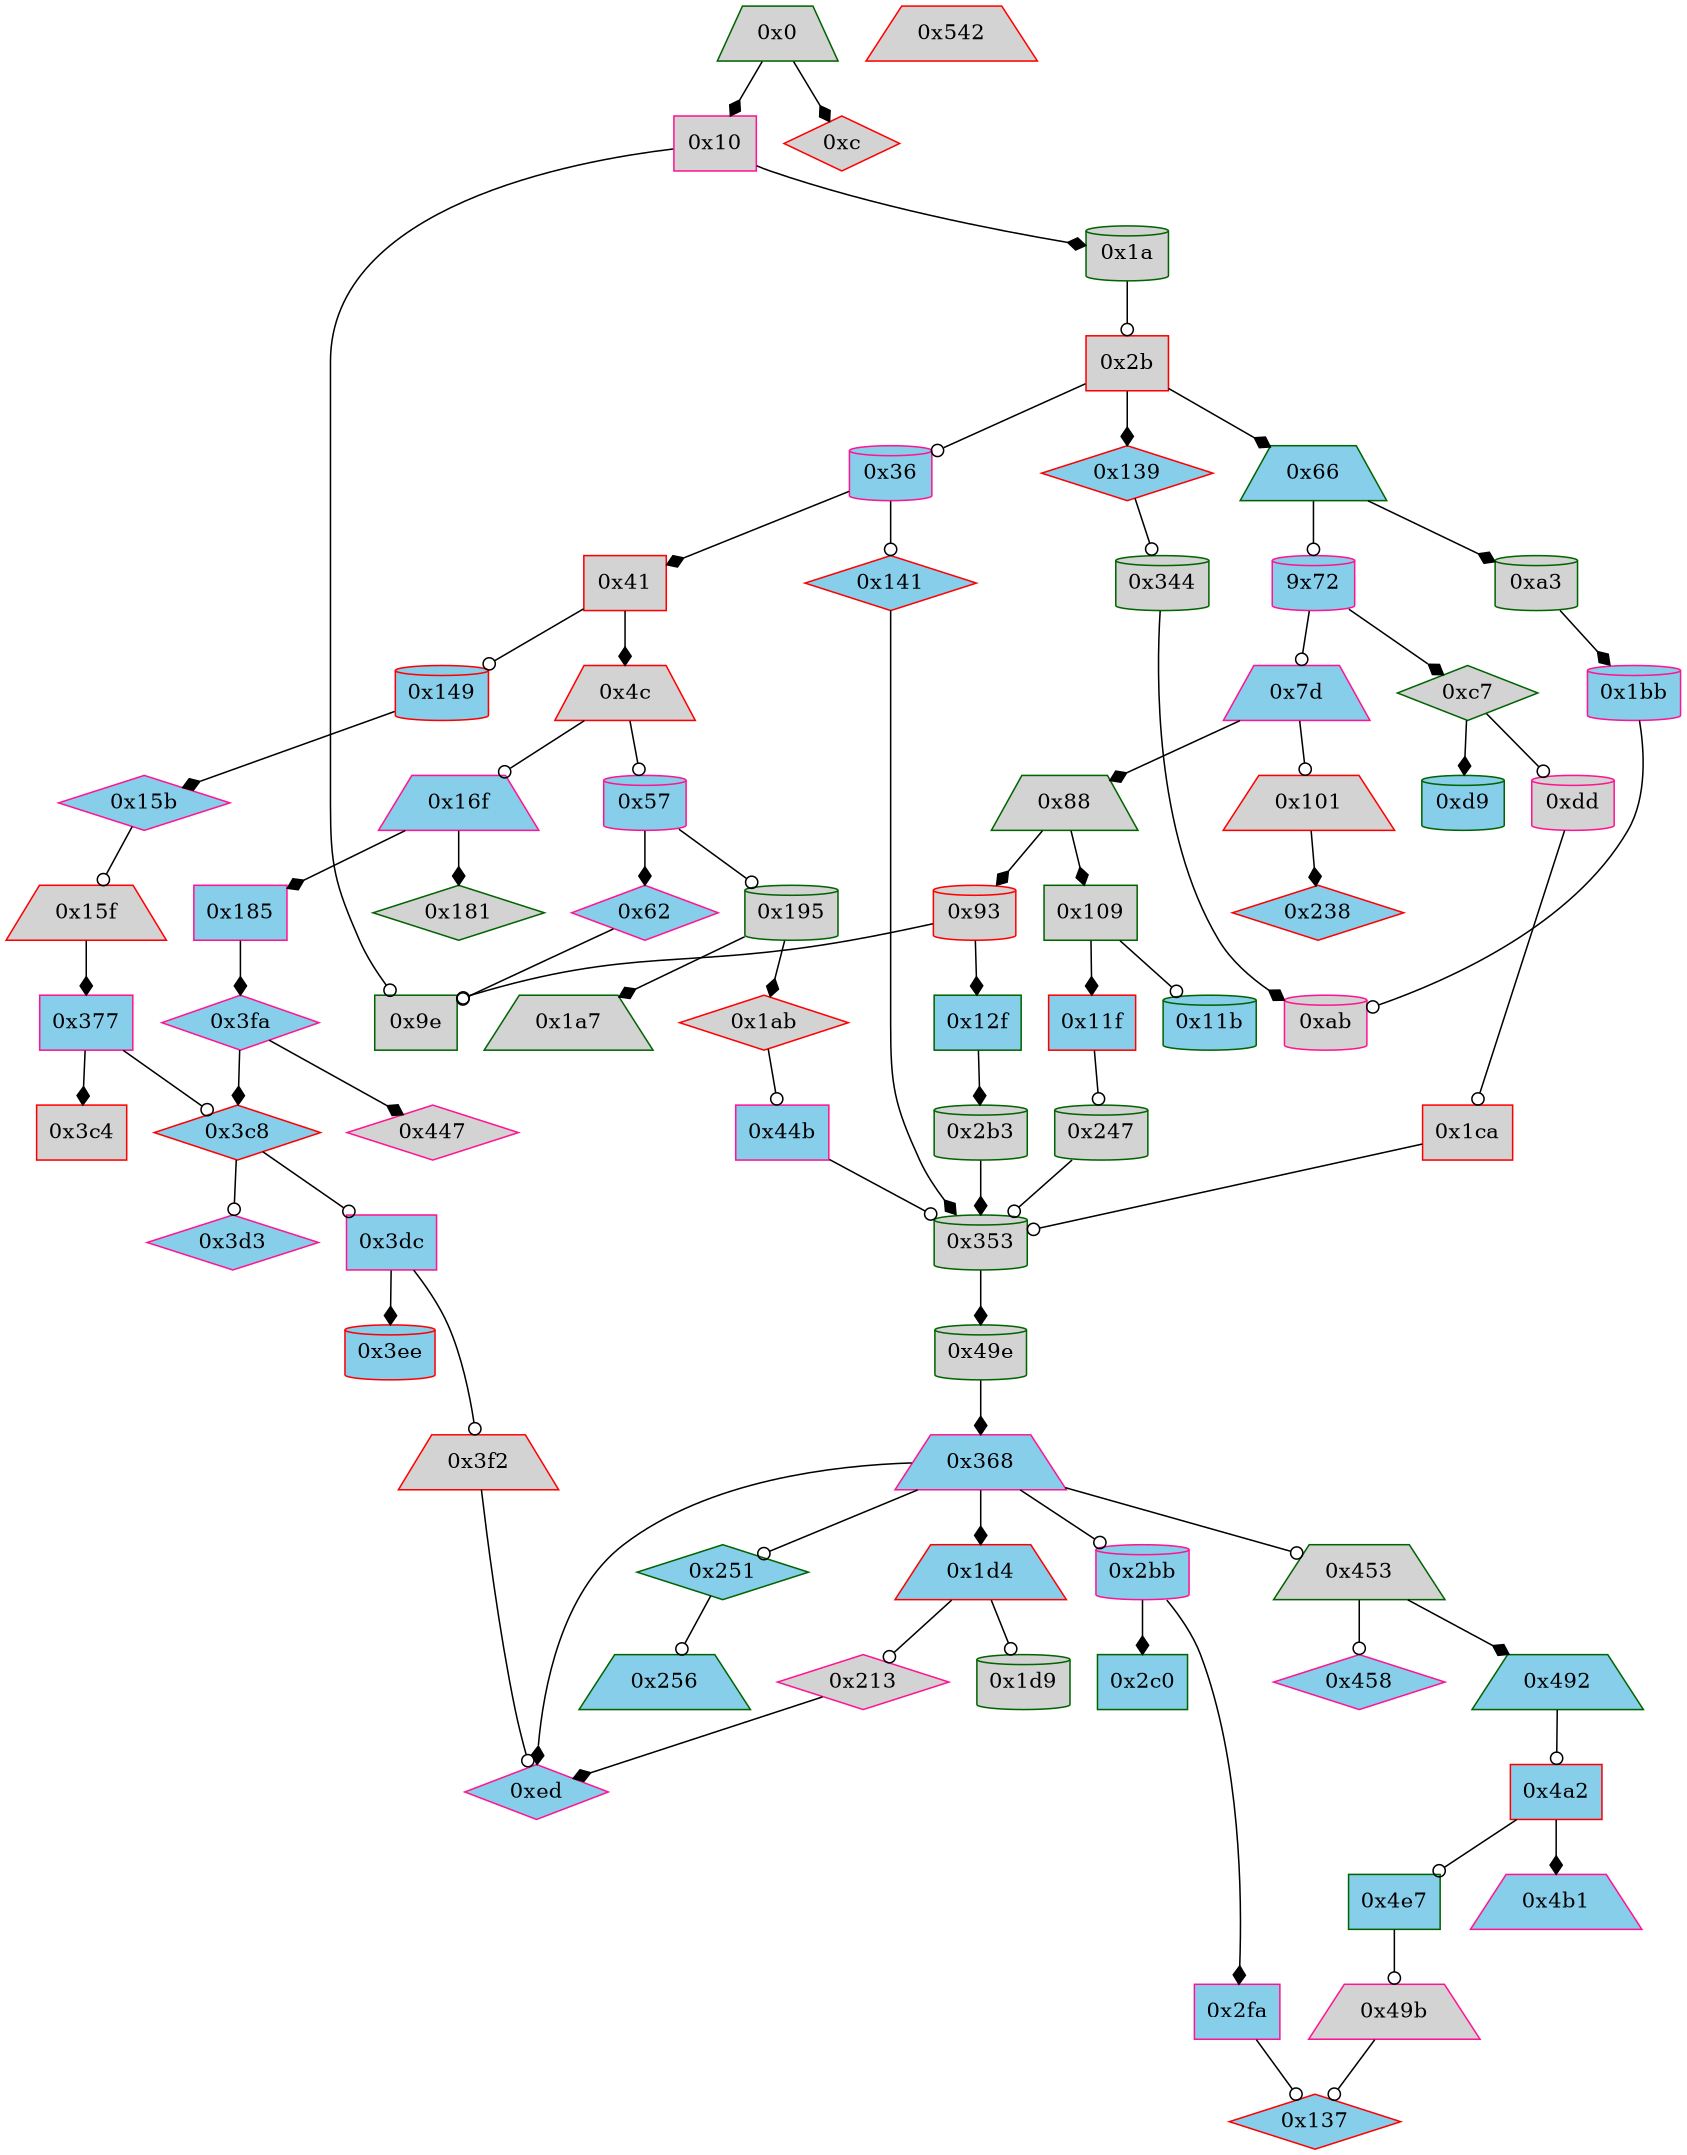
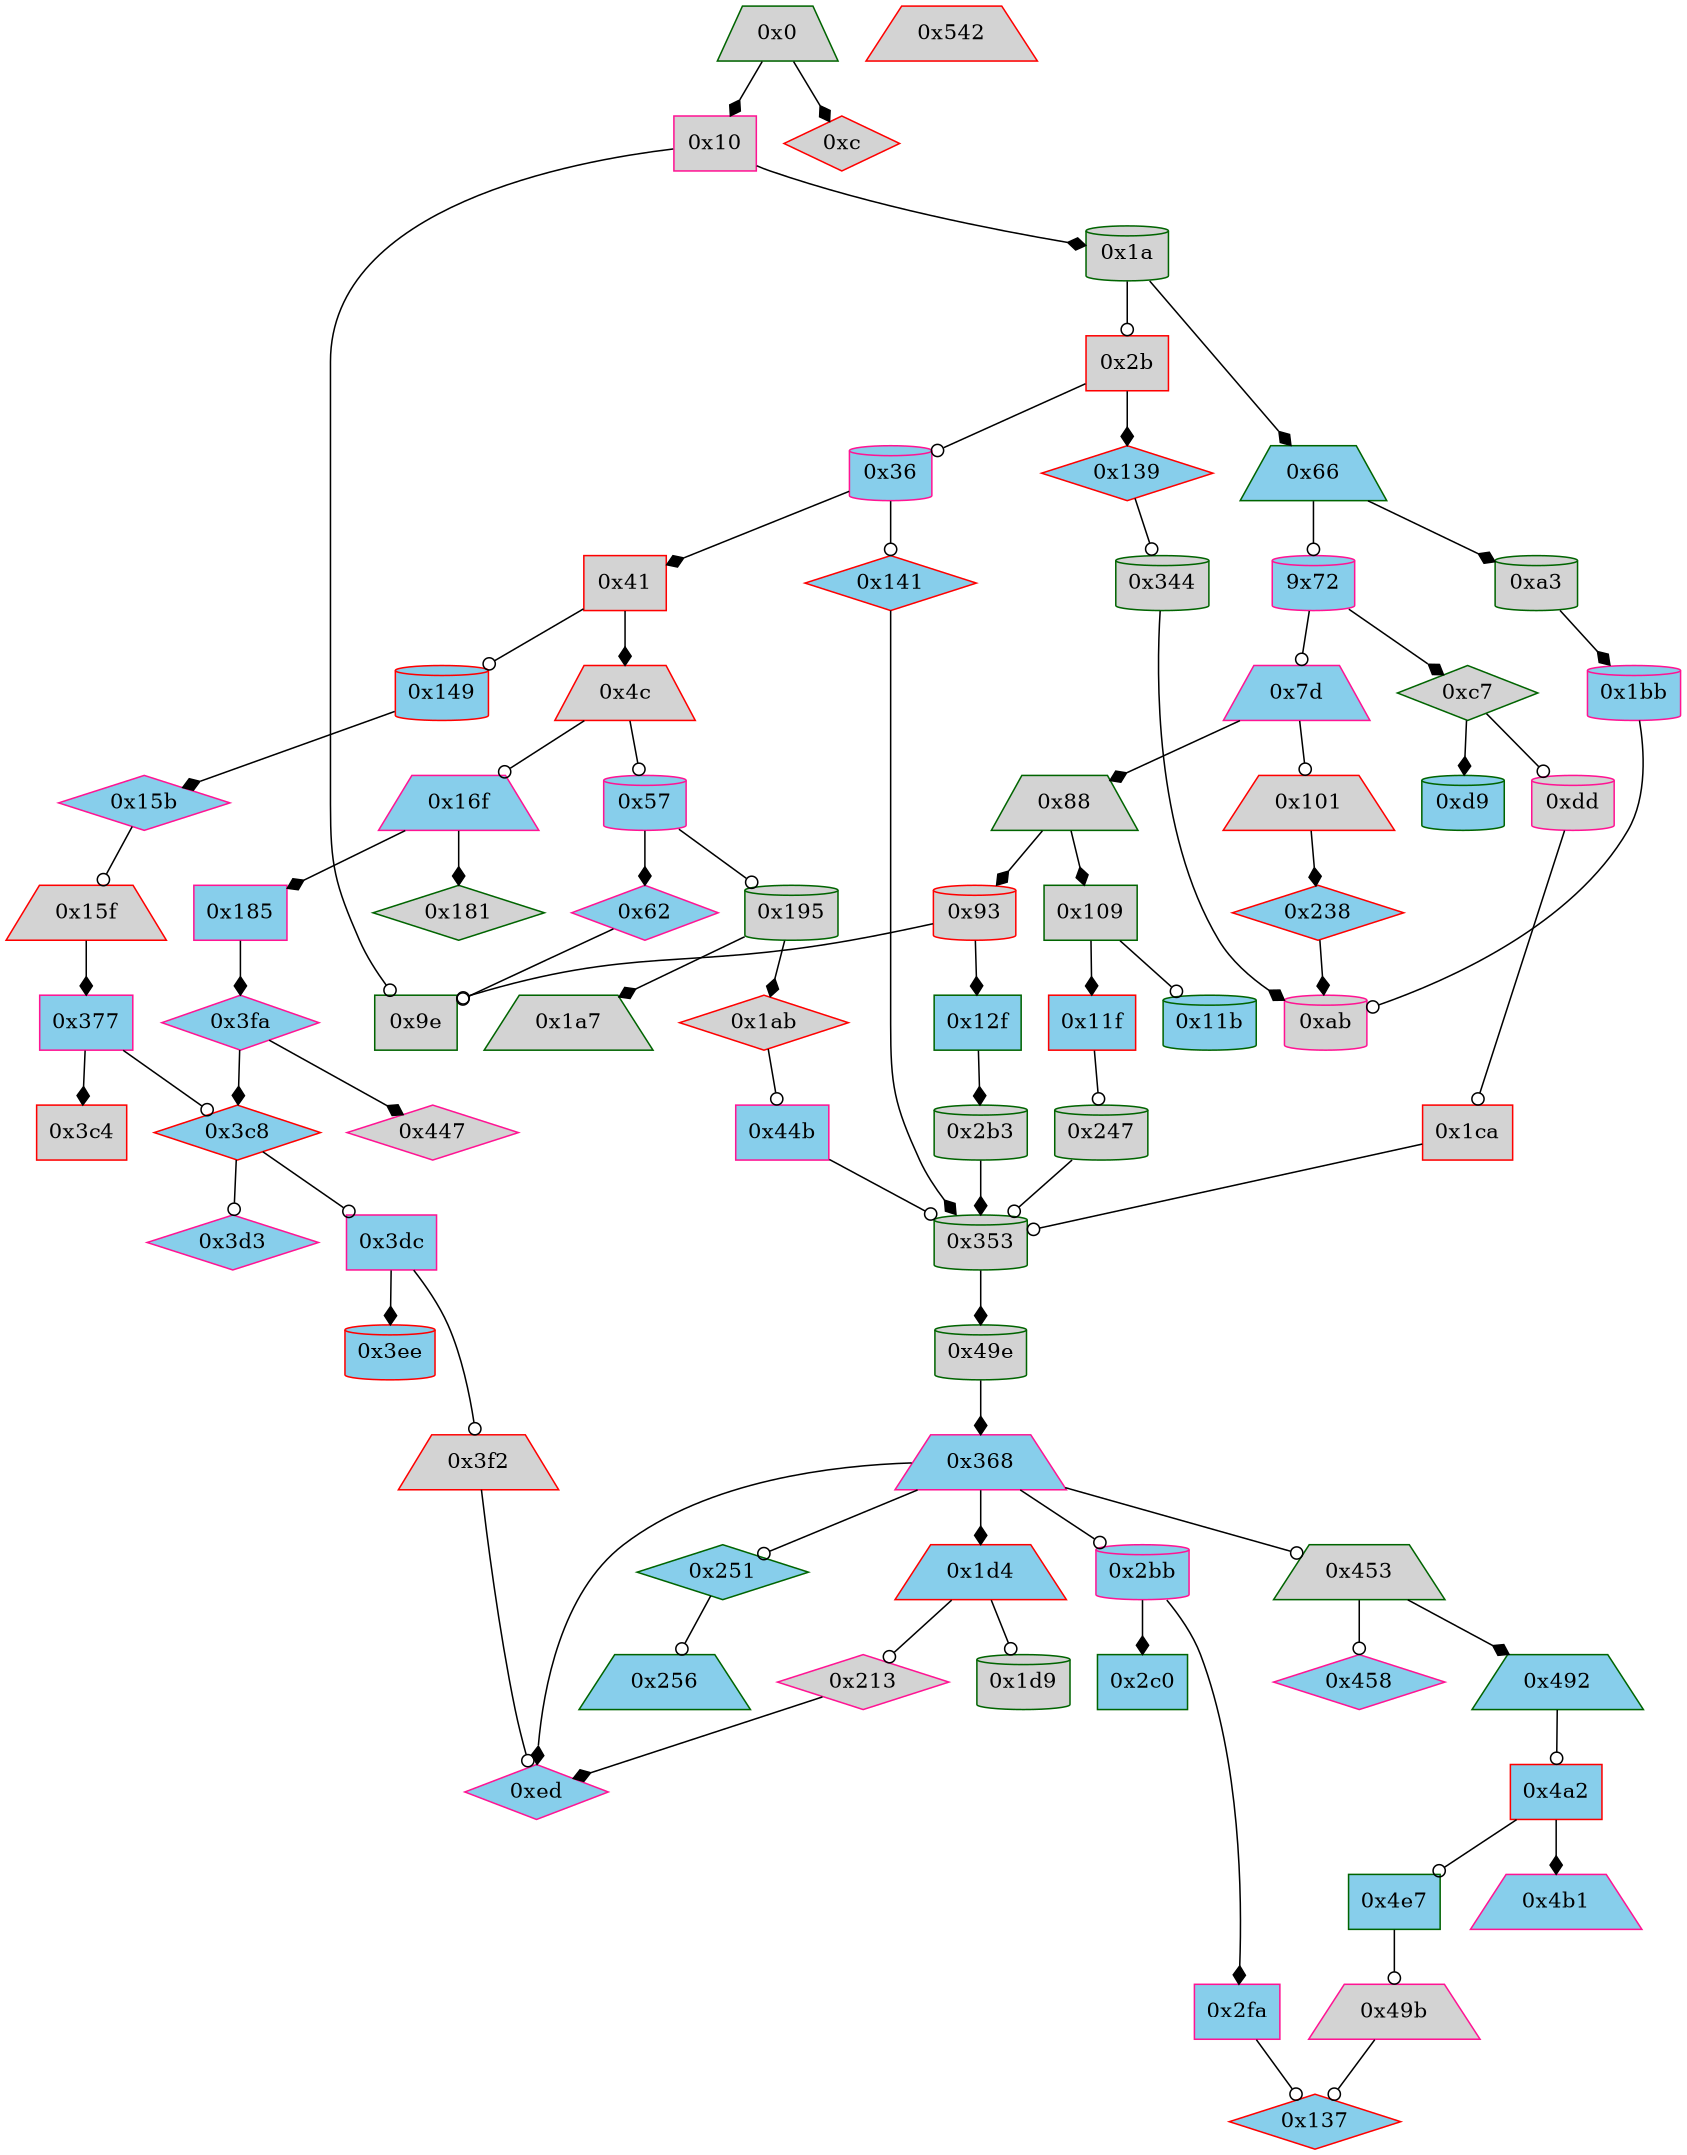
edge "0x2b" -> "0x66": now "0x1a" -> "0x66"
edge "0x238" -> "0xab": added
